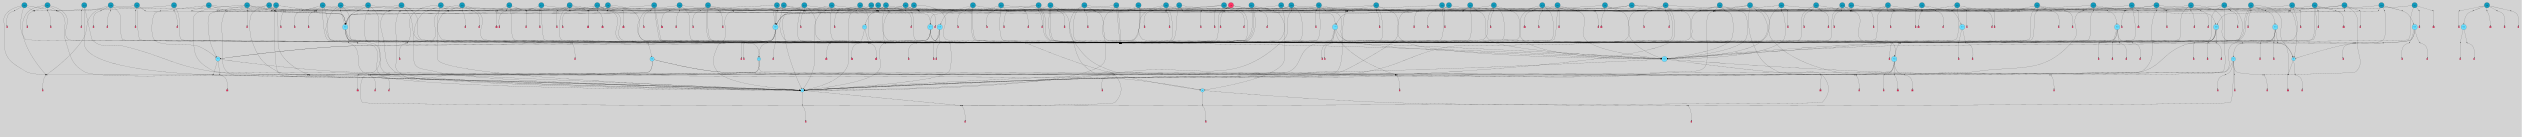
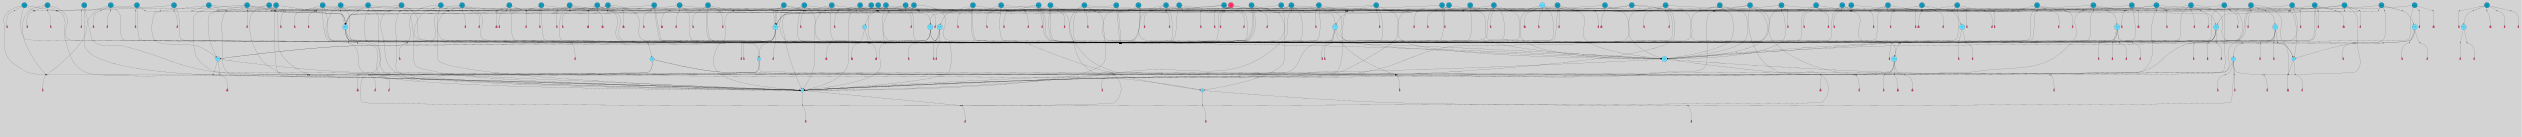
node "T264": removed
node "T678": fillcolor #1199bb -> #66ddff
